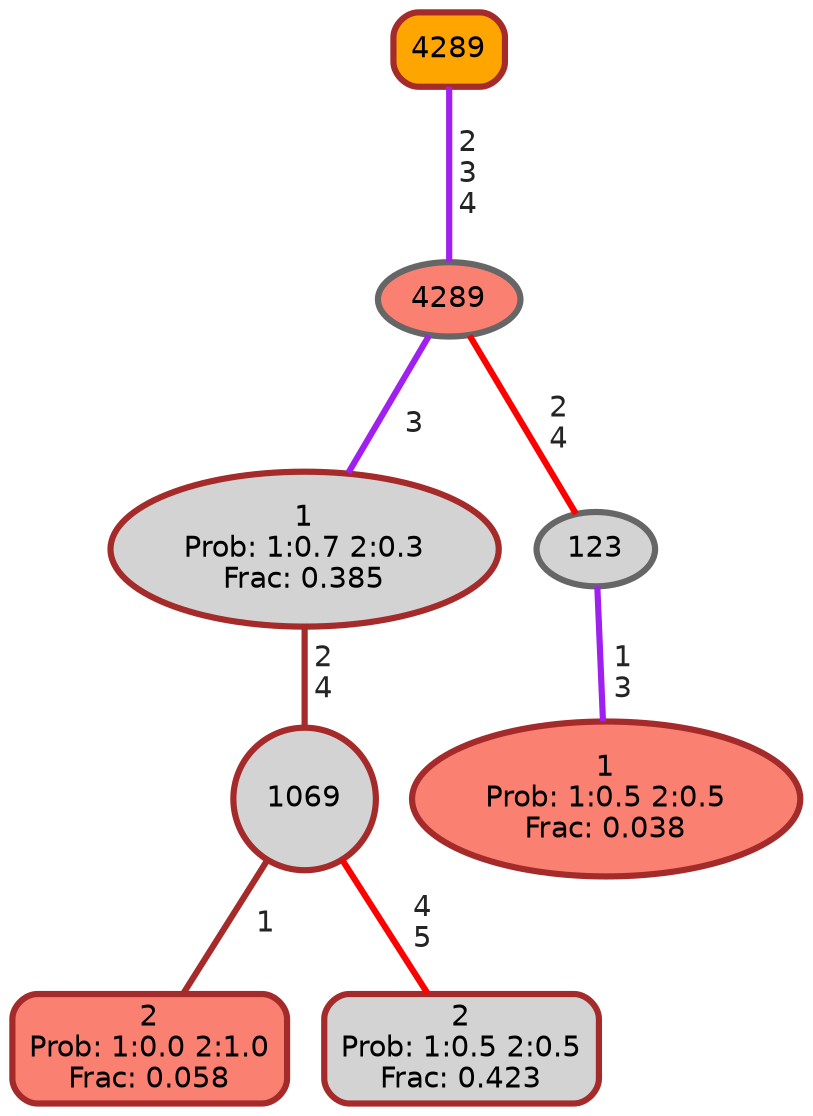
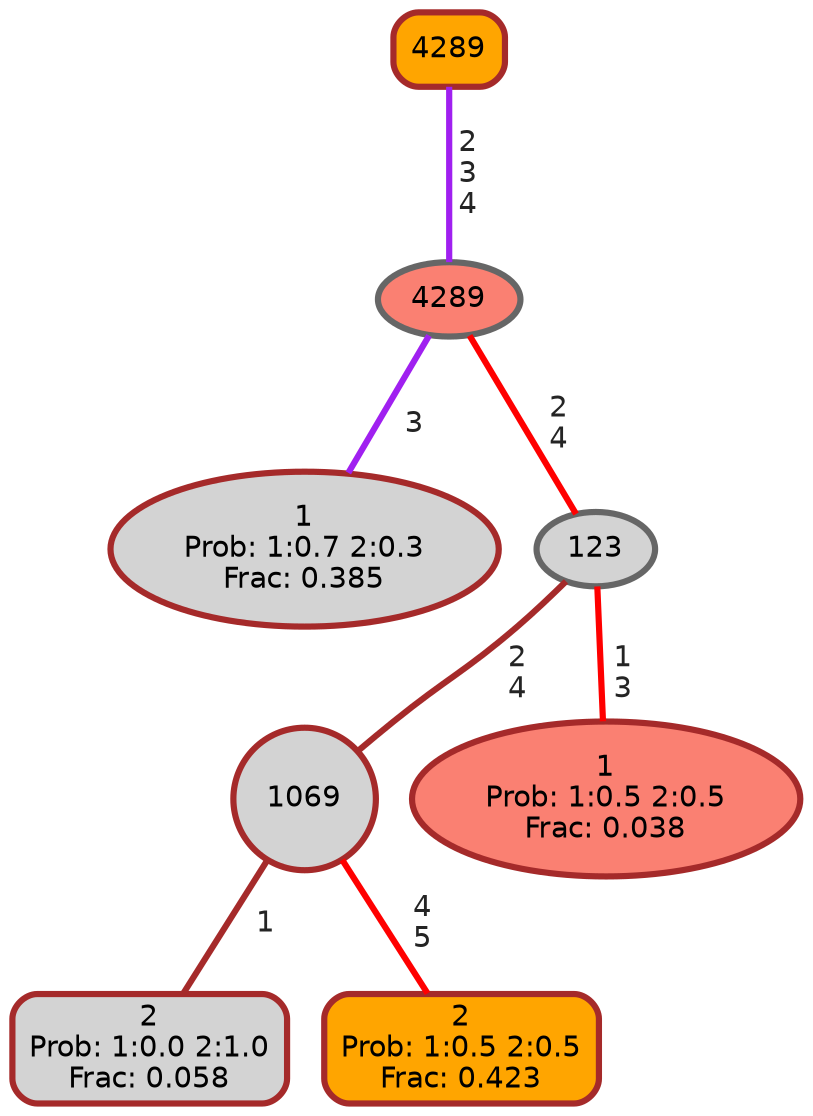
edge "123" -- "1 Prob: 1:0.5 2:0.5 Frac: 0.038": color purple -> red
edge "1 Prob: 1:0.7 2:0.3 Frac: 0.385" -- "1069": now "123" -- "1069"
node "2 Prob: 1:0.0 2:1.0 Frac: 0.058": fillcolor salmon -> lightgrey
node "2 Prob: 1:0.5 2:0.5 Frac: 0.423": fillcolor lightgrey -> orange
